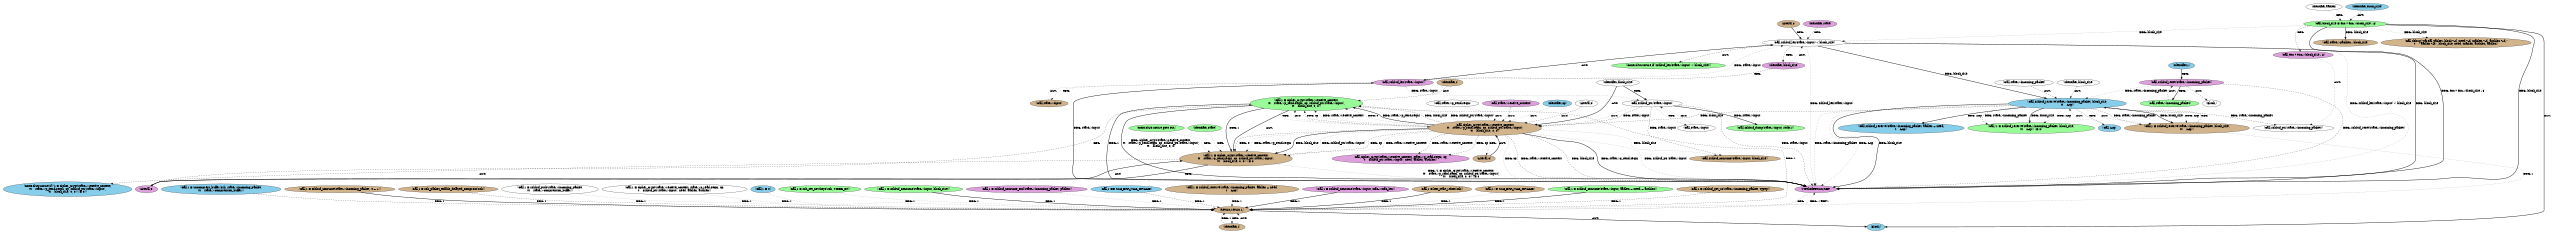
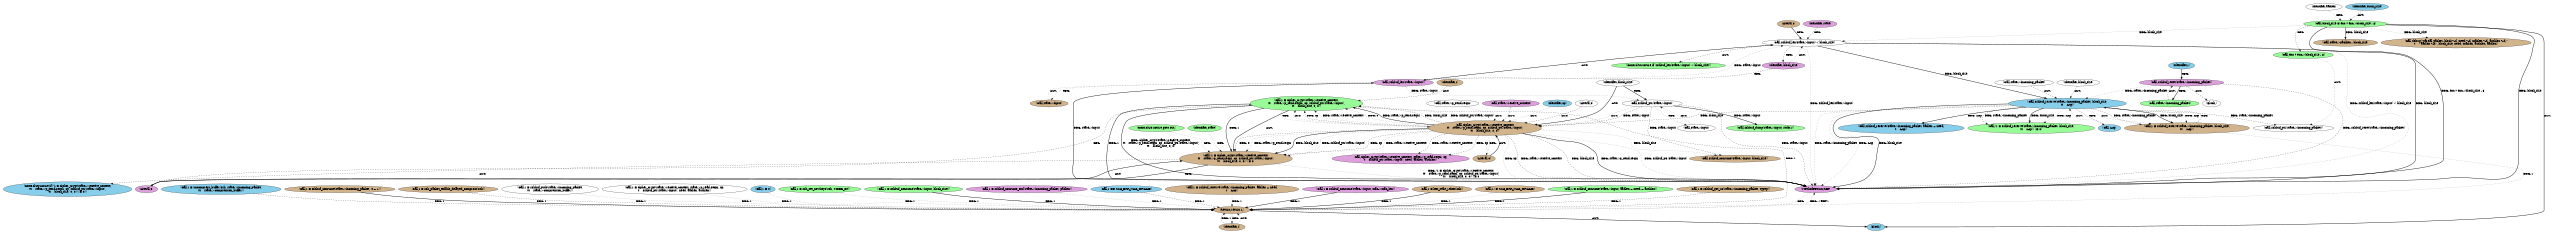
node "(Call,enc ? enc->block_size : 8)": fillcolor plum -> palegreen
